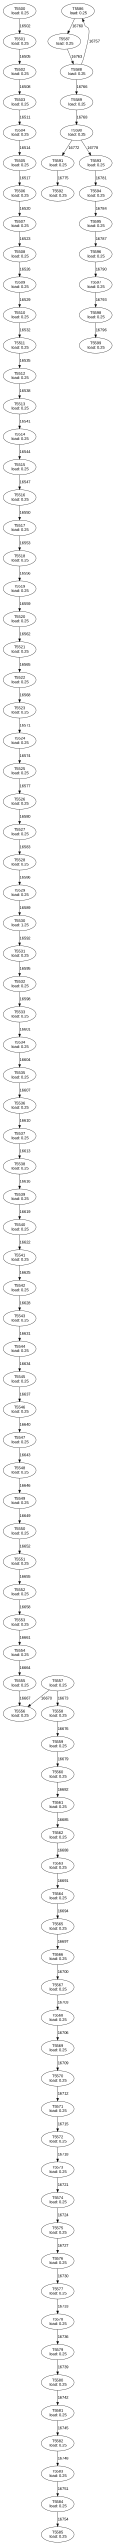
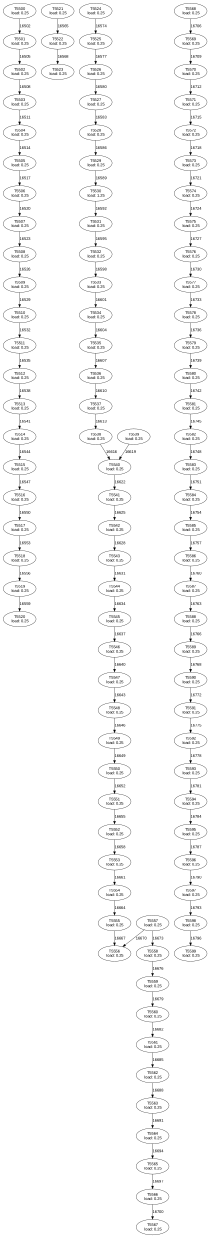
edge "T5588 load: 0.25" -> "T5586 load: 0.25": now "T5585 load: 0.25" -> "T5586 load: 0.25"
edge "T5590 load: 0.25" -> "T5593 load: 0.25": now "T5592 load: 0.25" -> "T5593 load: 0.25"
edge "T5520 load: 0.25" -> "T5521 load: 0.25": removed, label "16562"
edge "T5523 load: 0.25" -> "T5524 load: 0.25": removed, label "16571"
edge "T5538 load: 0.25" -> "T5539 load: 0.25": now "T5538 load: 0.25" -> "T5540 load: 0.25"
edge "T5567 load: 0.25" -> "T5568 load: 0.25": removed, label "16703"
